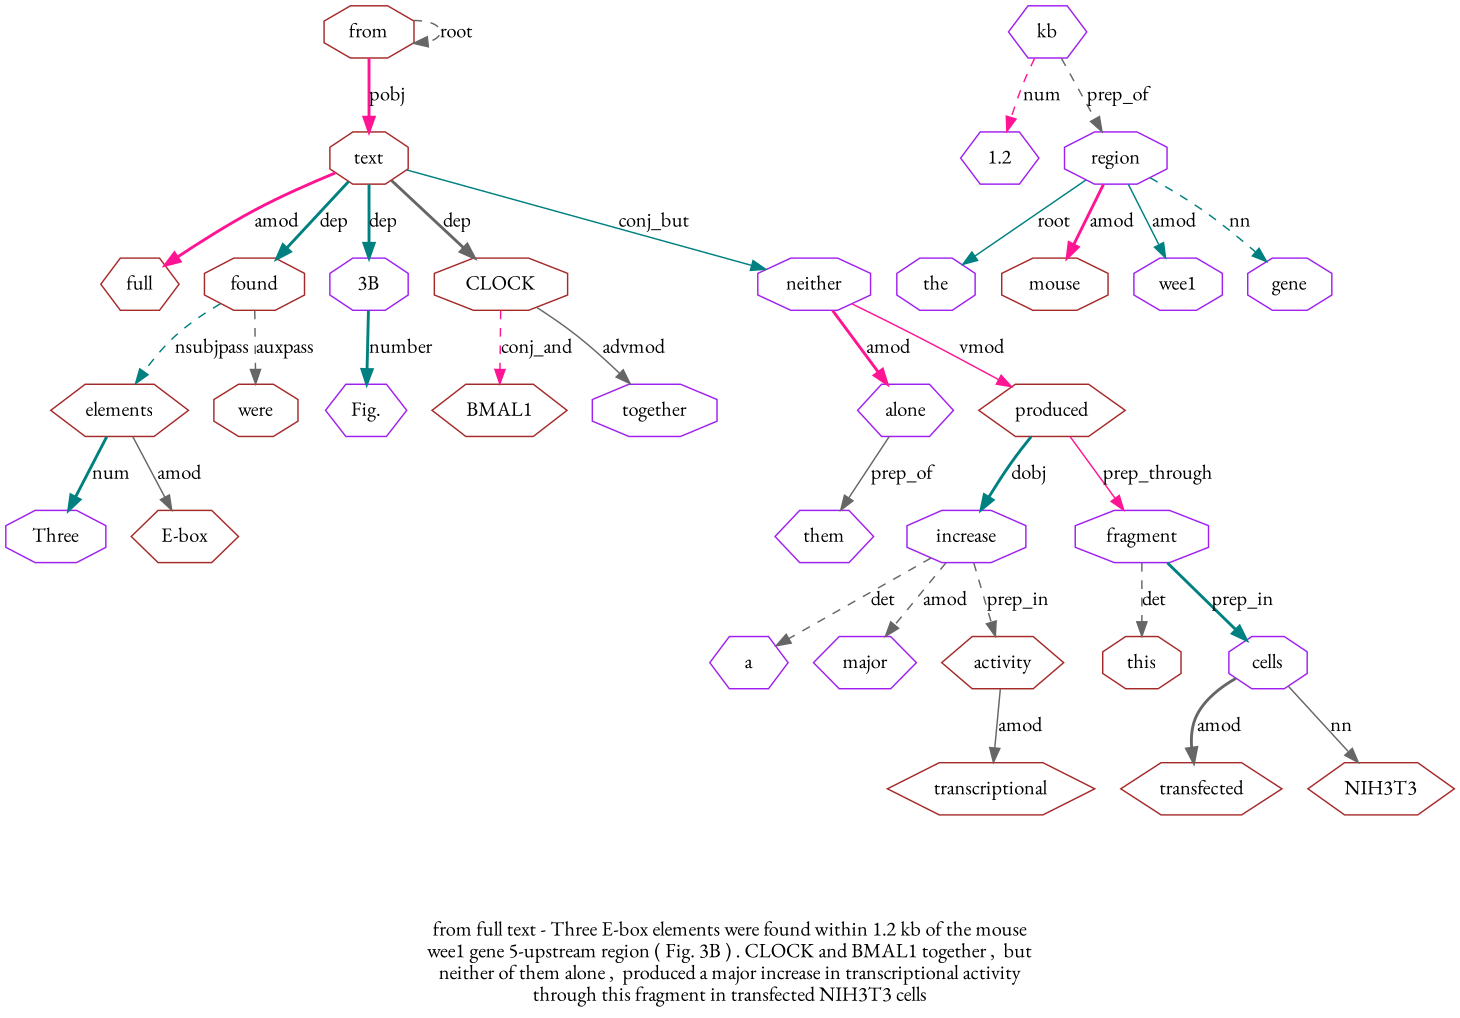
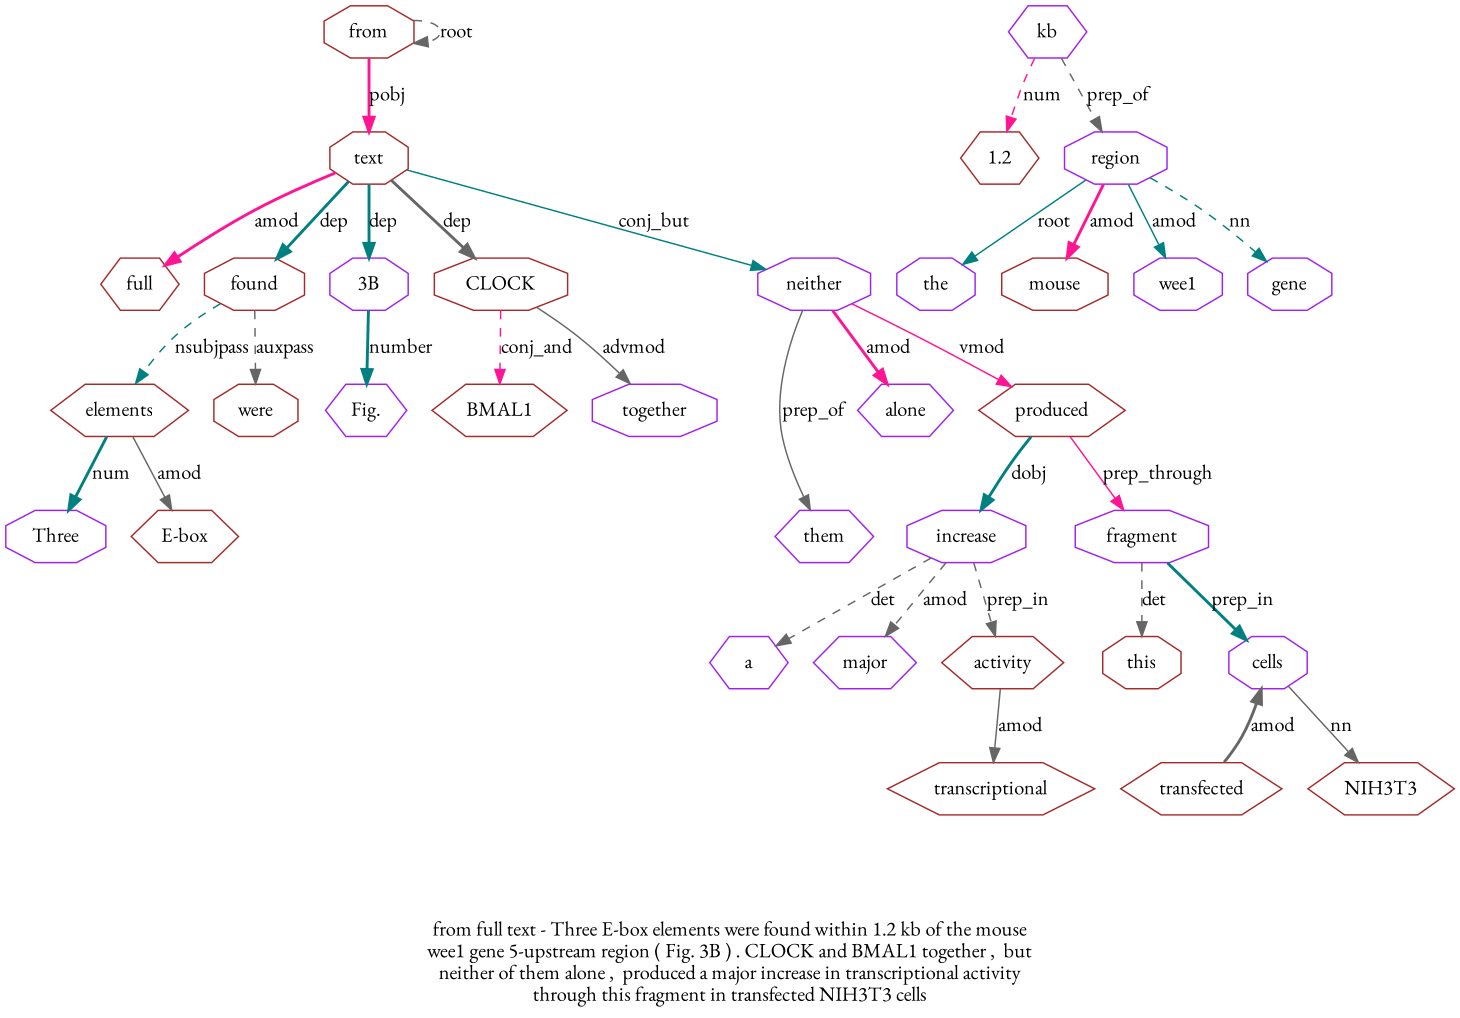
node "1.2": color purple -> brown
edge "alone" -> "them": now "neither" -> "them"
edge "cells" -> "transfected": reversed
